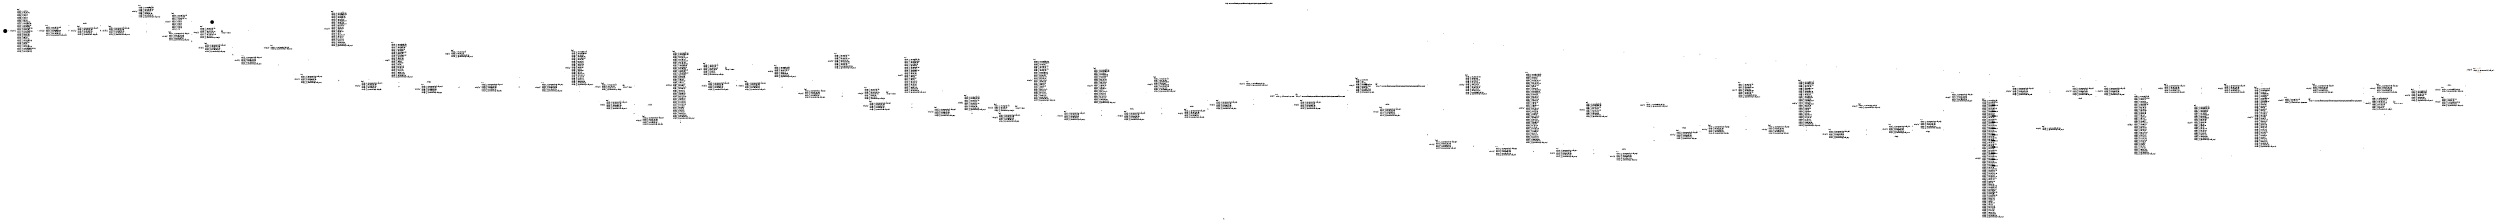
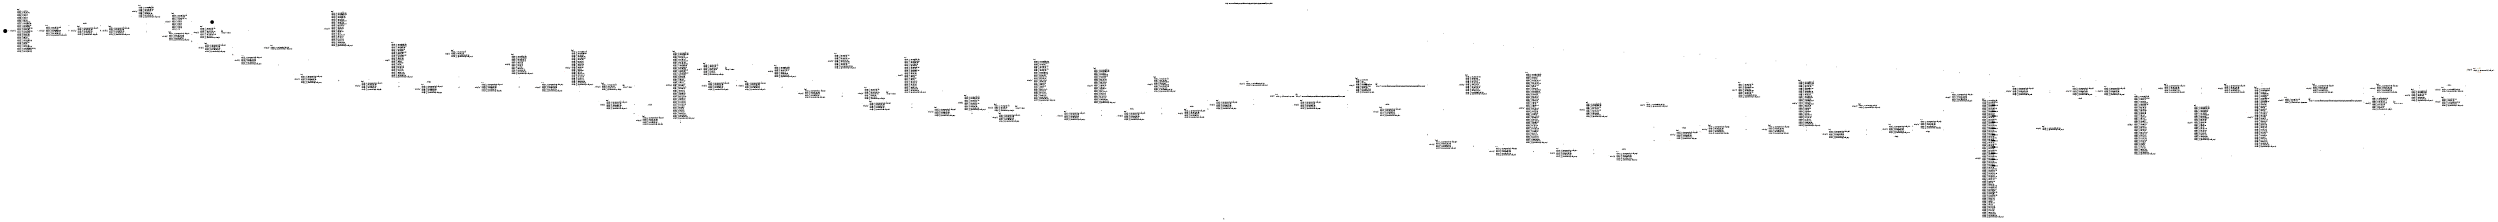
node "0x40195e [53]": added
